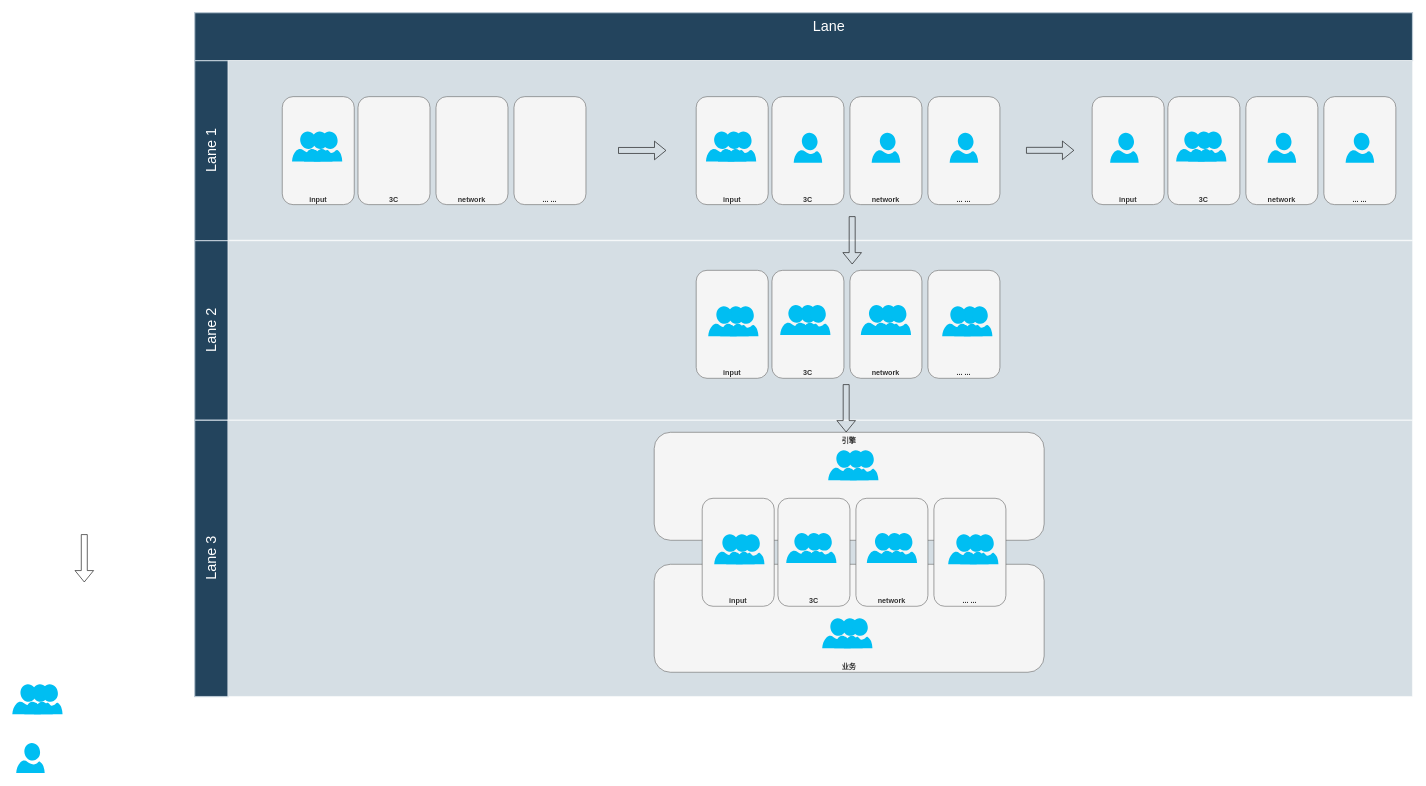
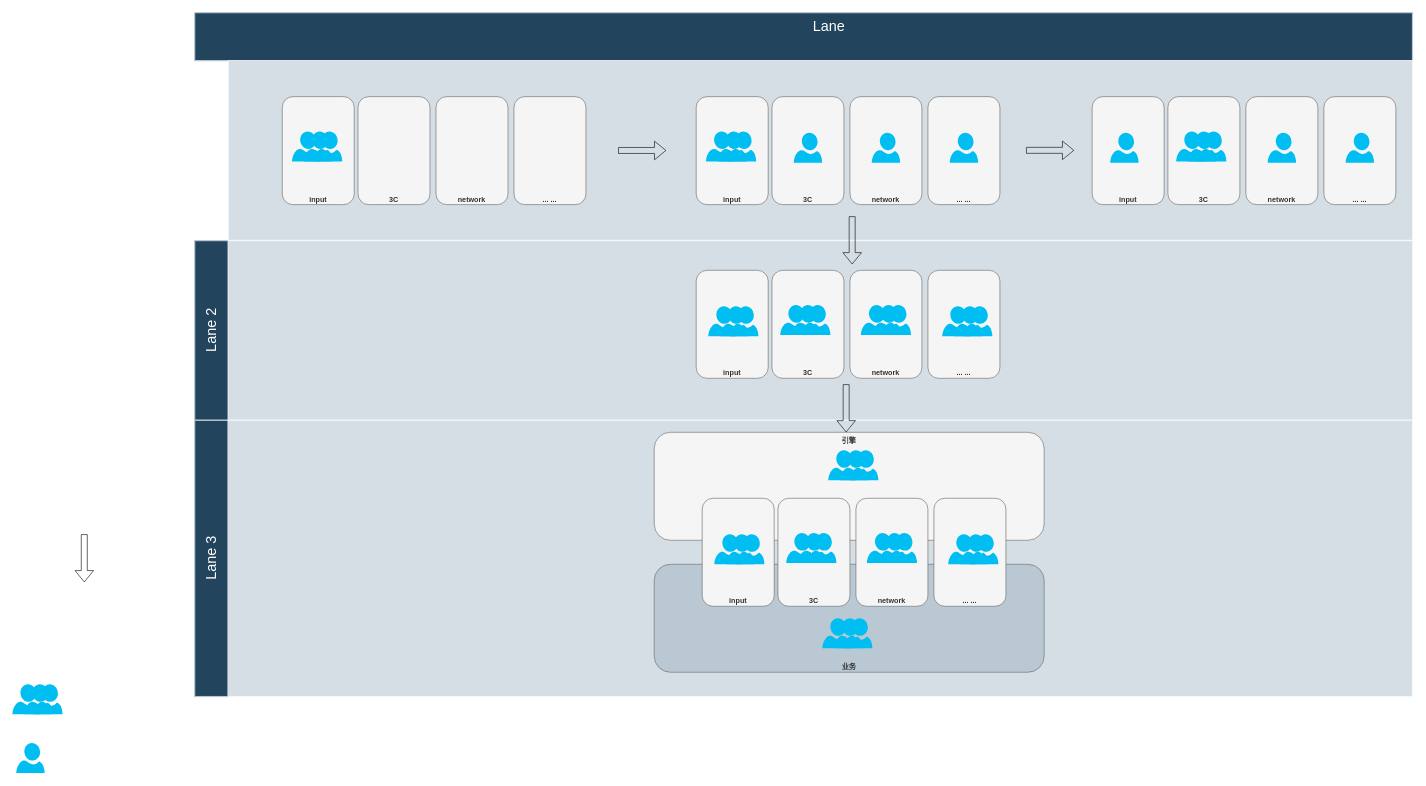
node "Lane 1": removed
node "业务": fillcolor #f5f5f5 -> #bac8d3
